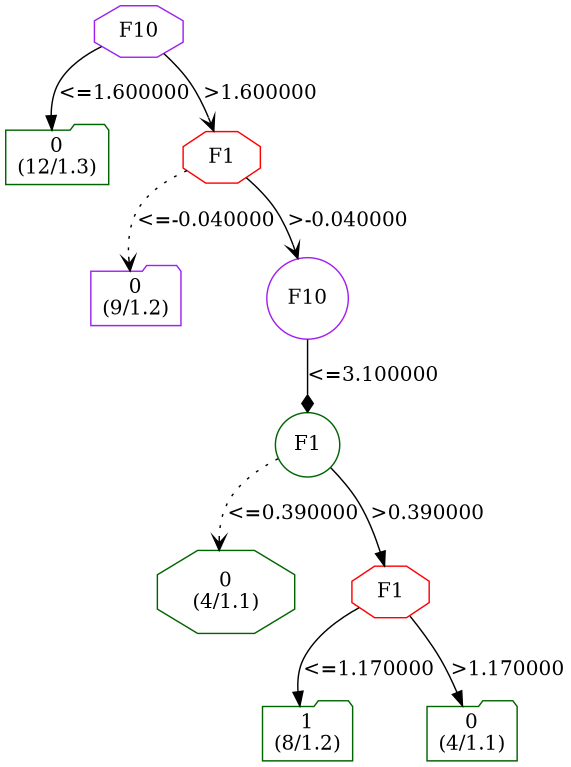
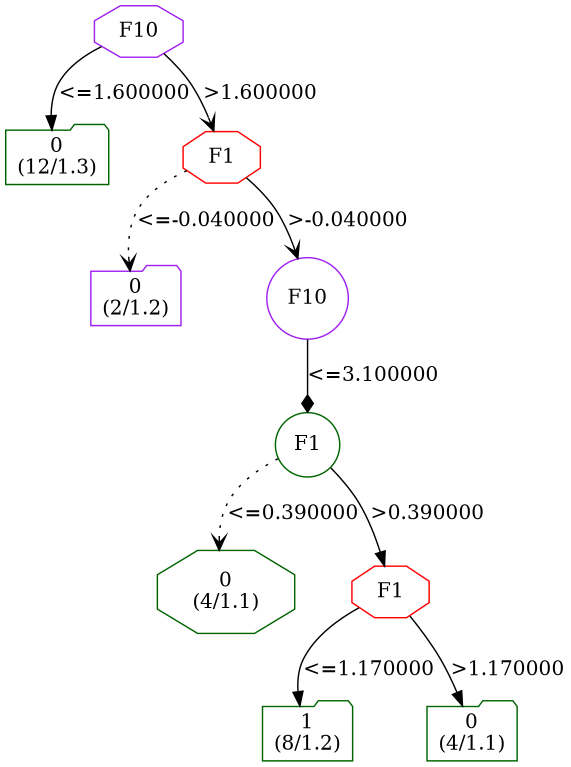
node "0 (9/1.2)": label "0 (9/1.2)" -> "0 (2/1.2)"
